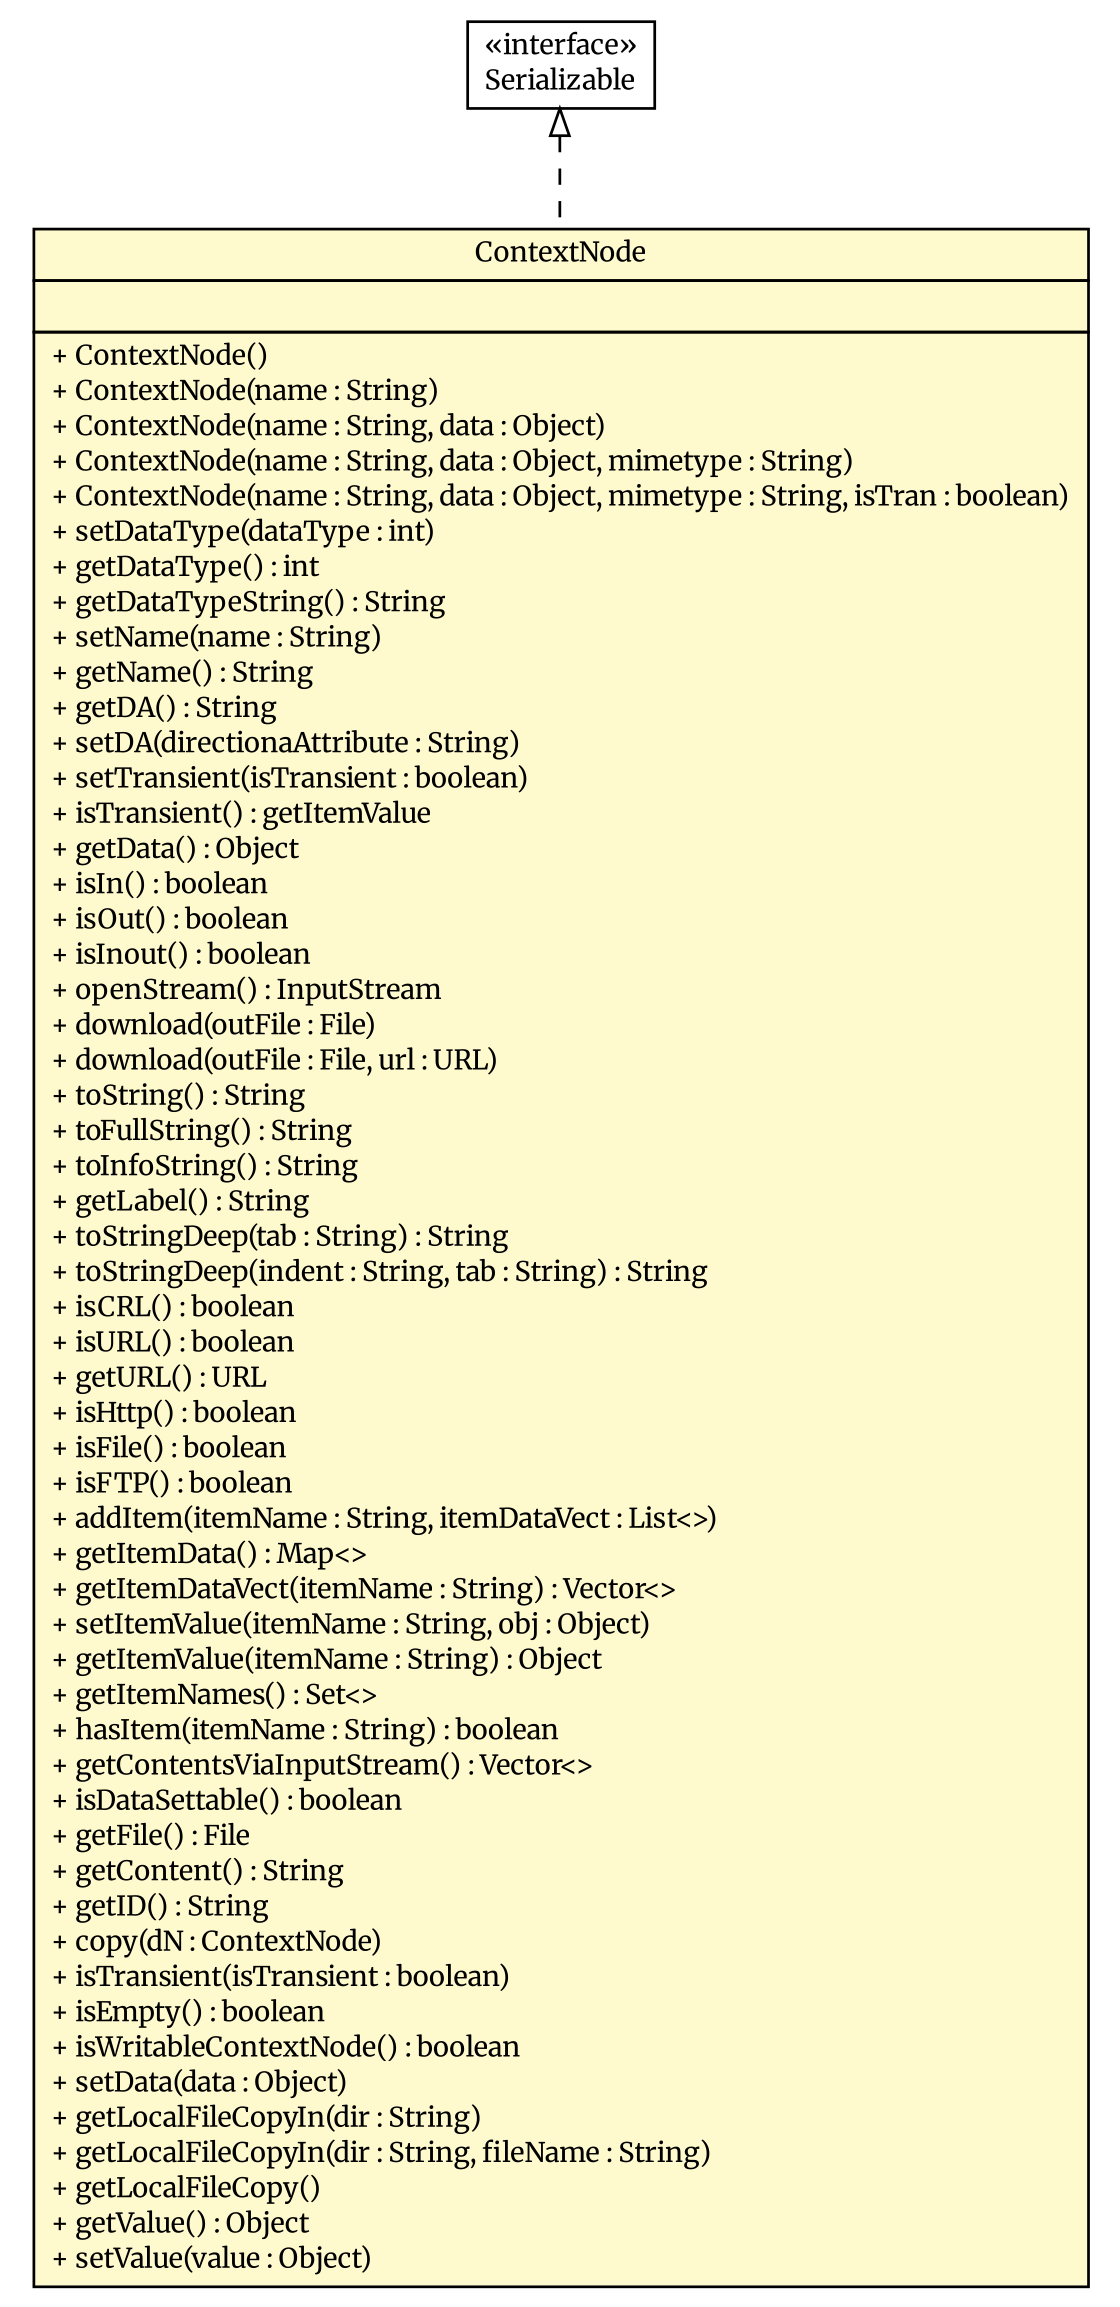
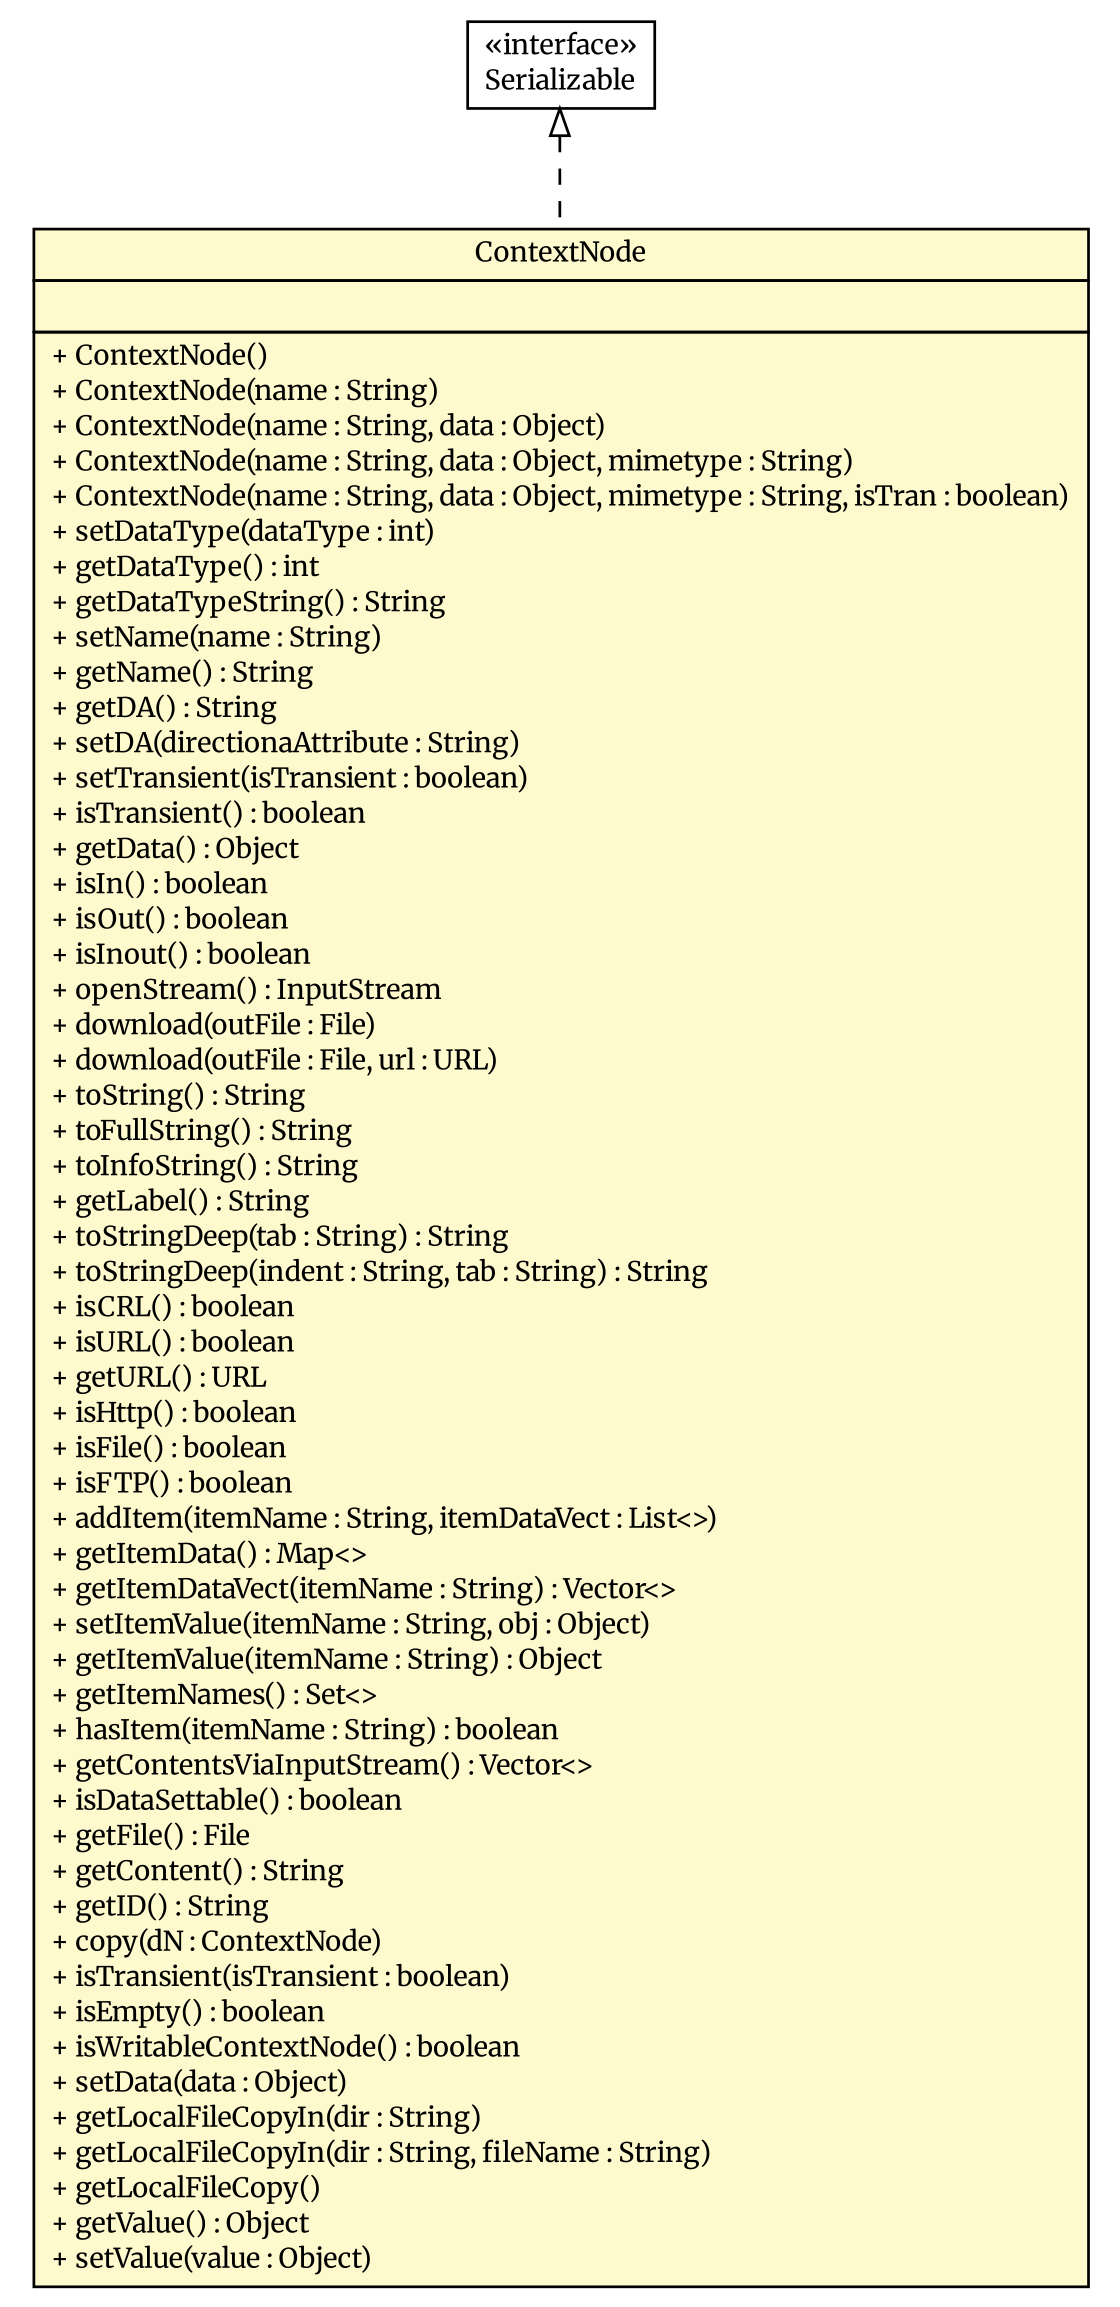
node "ContextNode": text "+ isTransient() : getItemValue" -> "+ isTransient() : boolean"
